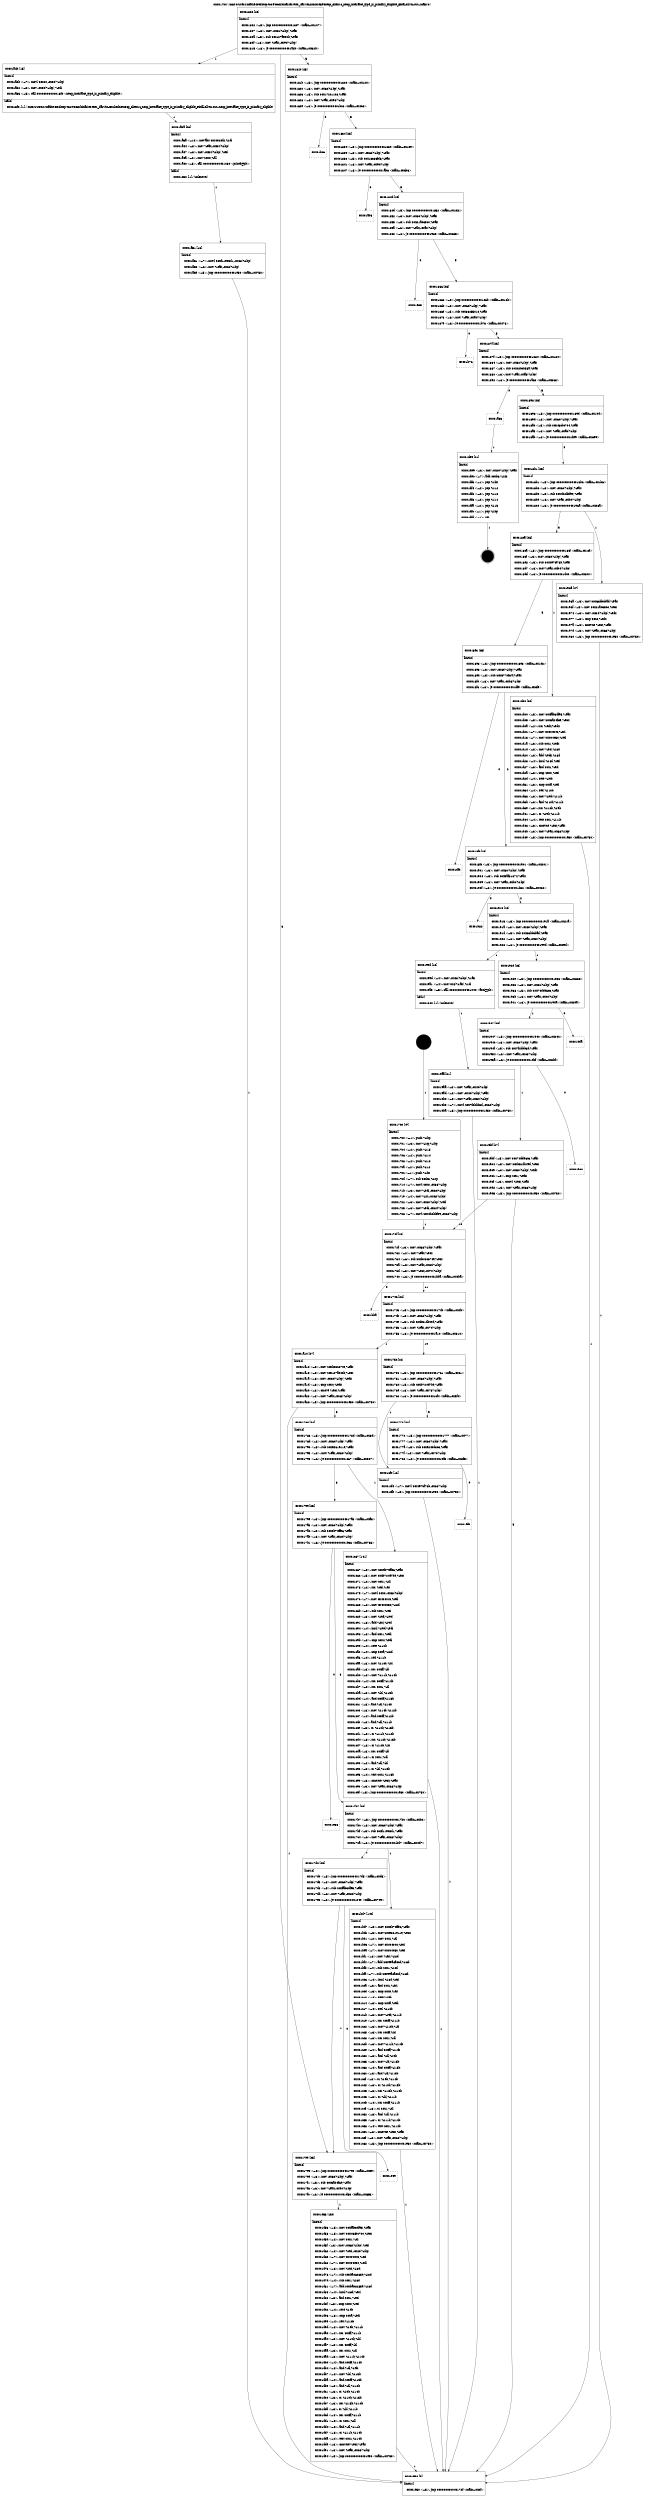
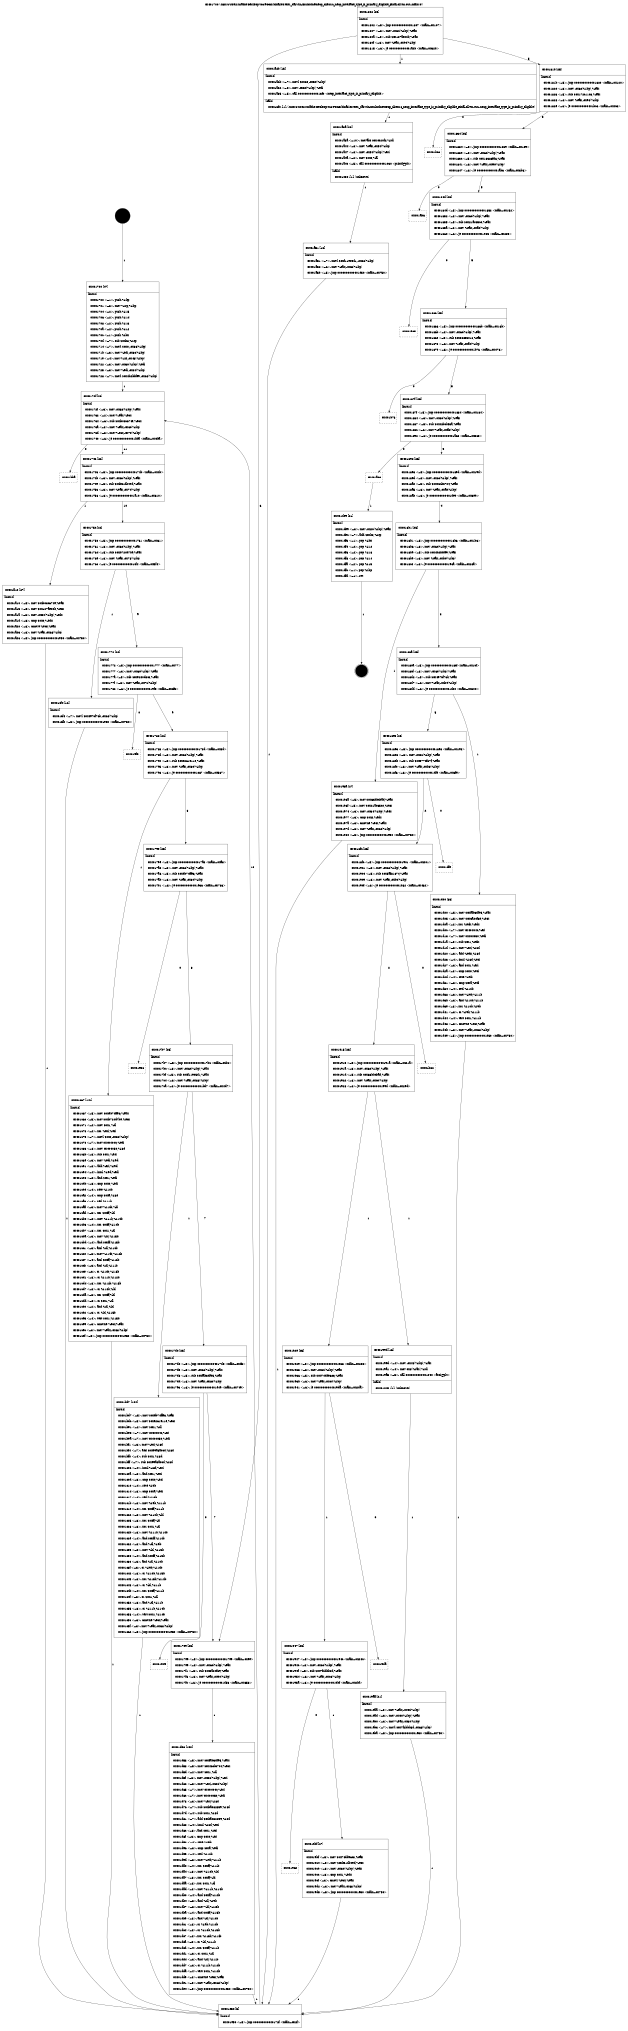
edge "0x4019bf [27]" -> "0x40172f [23]": now "0x401e50 [5]" -> "0x40172f [23]"
edge "0x401a10 [27]" -> "0x401788 [22]": now "0x401772 [22]" -> "0x401788 [22]"
edge "0x4019bf [27]" -> "0x401e50 [5]": label " 5" -> " 1"
